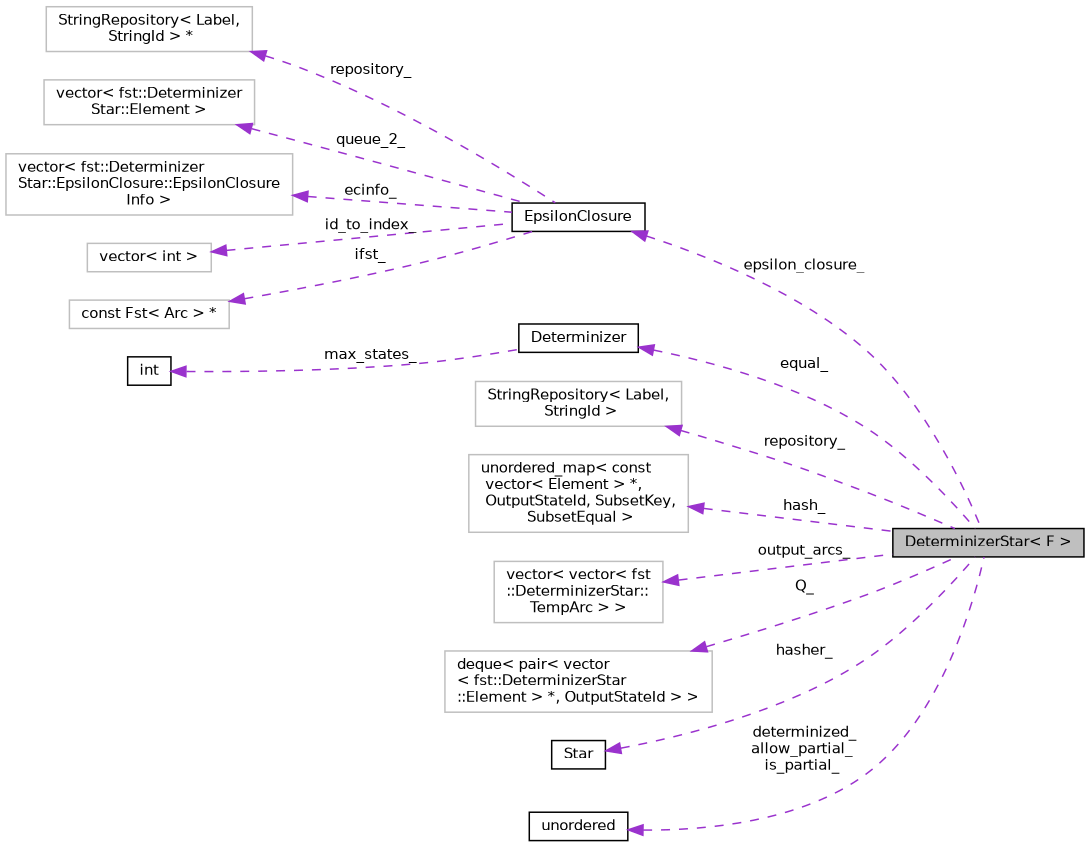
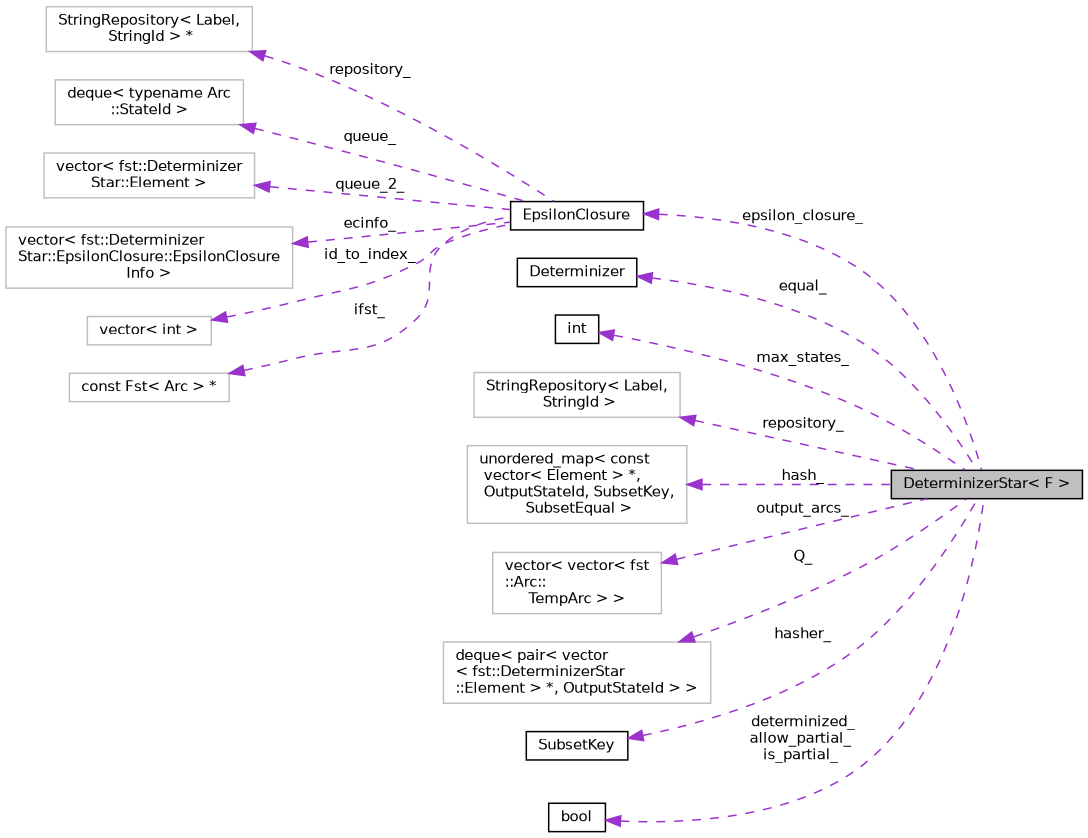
node "deque< typename Arc ::StateId >": added
edge "Determinizer" -> "int": now "DeterminizerStar< F >" -> "int"
node "vector< vector< fst ::DeterminizerStar:: TempArc > >": label "vector< vector< fst ::DeterminizerStar:: TempArc > >" -> "vector< vector< fst ::Arc:: TempArc > >"
node "Star": label "Star" -> "SubsetKey"
node "unordered": label "unordered" -> "bool"
